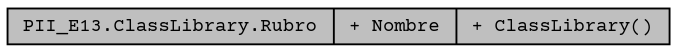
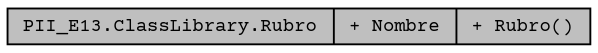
node "PII_E13.ClassLibrary.Rubro": text "+ ClassLibrary()" -> "+ Rubro()"
